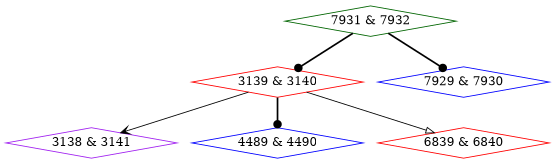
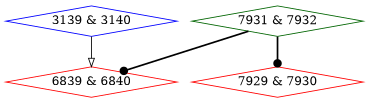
edge "7931 & 7932" -> "3139 & 3140": now "7931 & 7932" -> "6839 & 6840"
node "3139 & 3140": color red -> blue
node "7929 & 7930": color blue -> red
node "3138 & 3141": removed
node "4489 & 4490": removed
